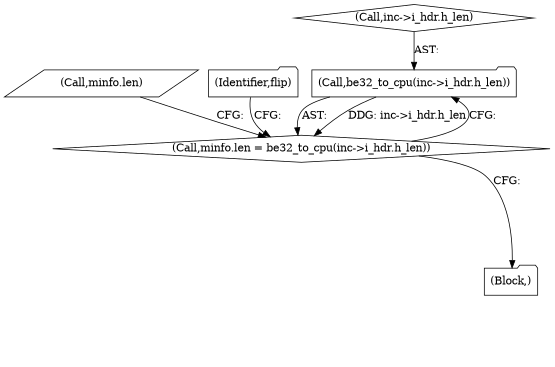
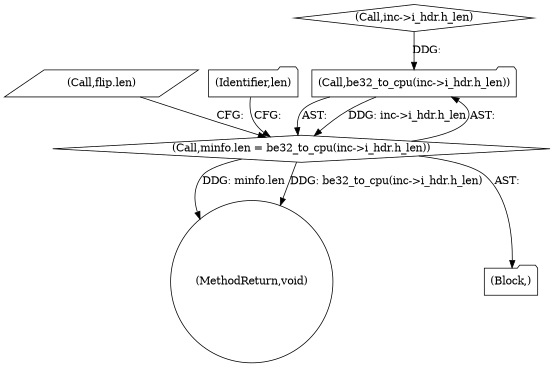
edge "(Call,inc->i_hdr.h_len)" -> "(Call,be32_to_cpu(inc->i_hdr.h_len))": label "AST: " -> "DDG: "
node "(Call,minfo.len)": label "(Call,minfo.len)" -> "(Call,flip.len)"
node "(Identifier,flip)": label "(Identifier,flip)" -> "(Identifier,len)"
edge "(Call,minfo.len = be32_to_cpu(inc->i_hdr.h_len))" -> "(Call,be32_to_cpu(inc->i_hdr.h_len))": label "CFG: " -> "AST: "
edge "(Call,minfo.len = be32_to_cpu(inc->i_hdr.h_len))" -> "(Block,)": label "CFG: " -> "AST: "
node "(MethodReturn,void)": added
